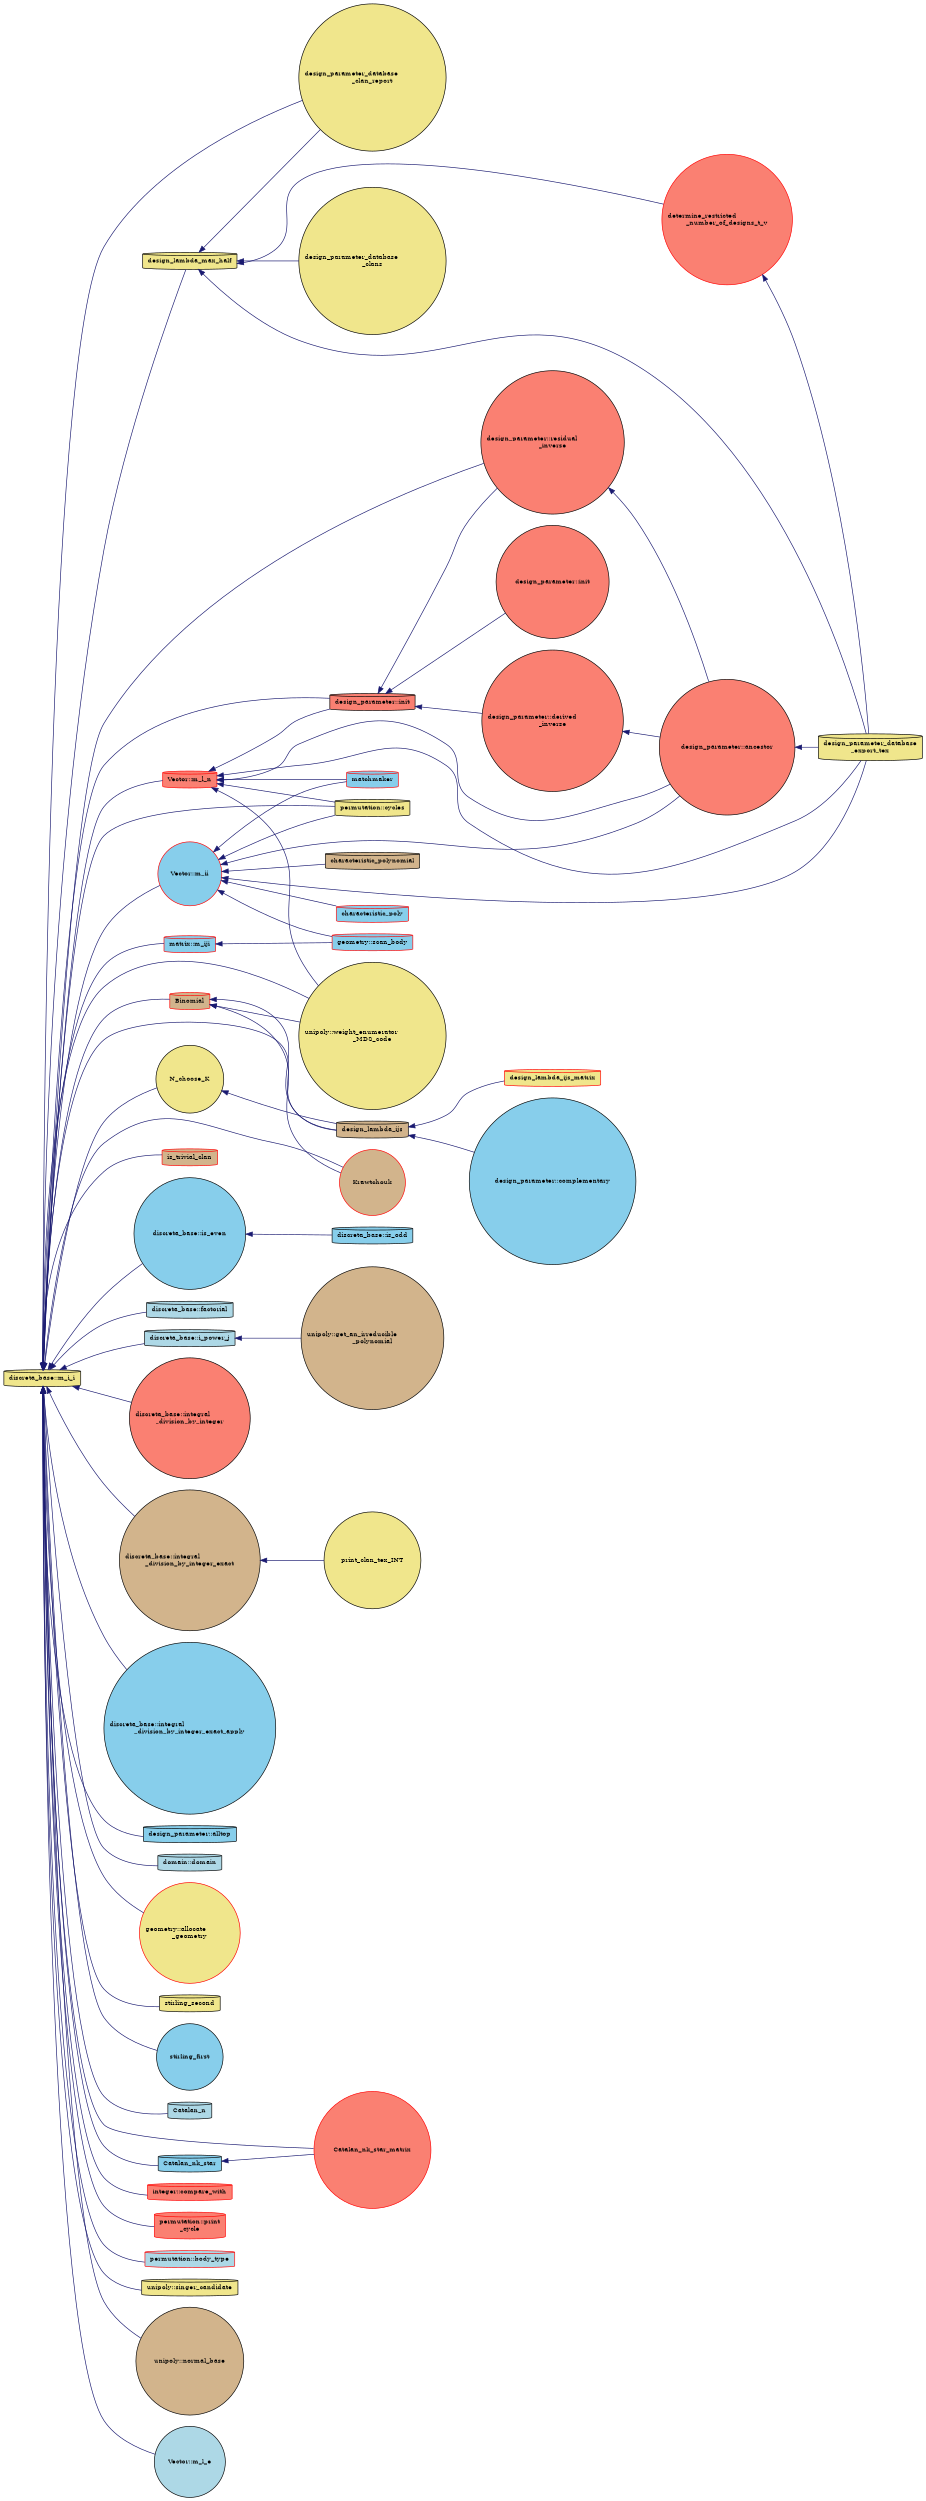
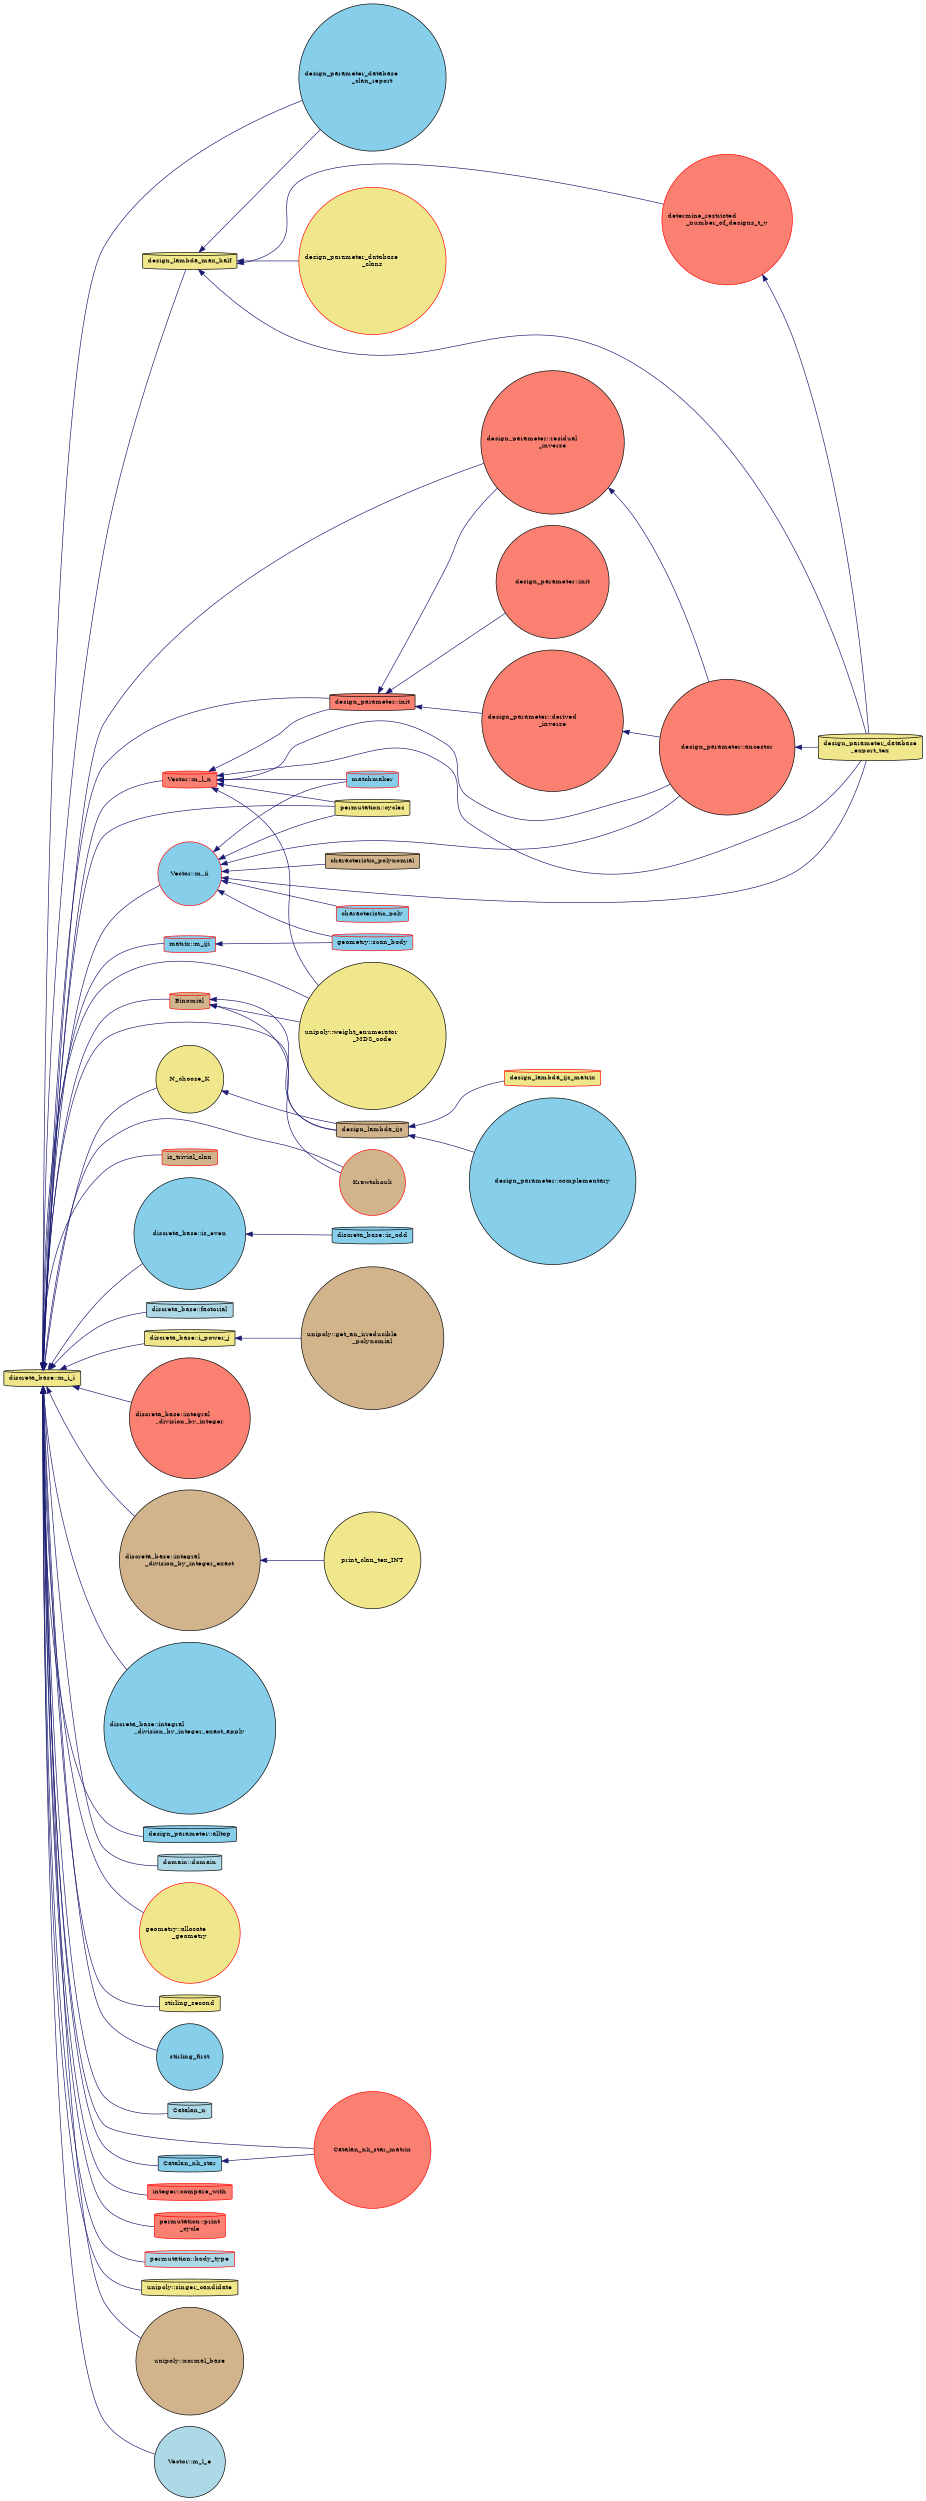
node "design_parameter_database _clan_report": fillcolor khaki -> skyblue
node "design_parameter_database _clans": color black -> red
node "discreta_base::i_power_j": fillcolor lightblue -> khaki
